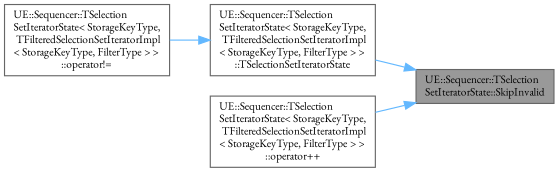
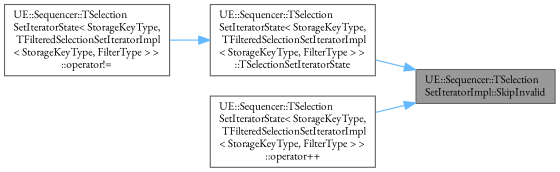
node "UE::Sequencer::TSelection SetIteratorState::SkipInvalid": label "UE::Sequencer::TSelection SetIteratorState::SkipInvalid" -> "UE::Sequencer::TSelection SetIteratorImpl::SkipInvalid"
